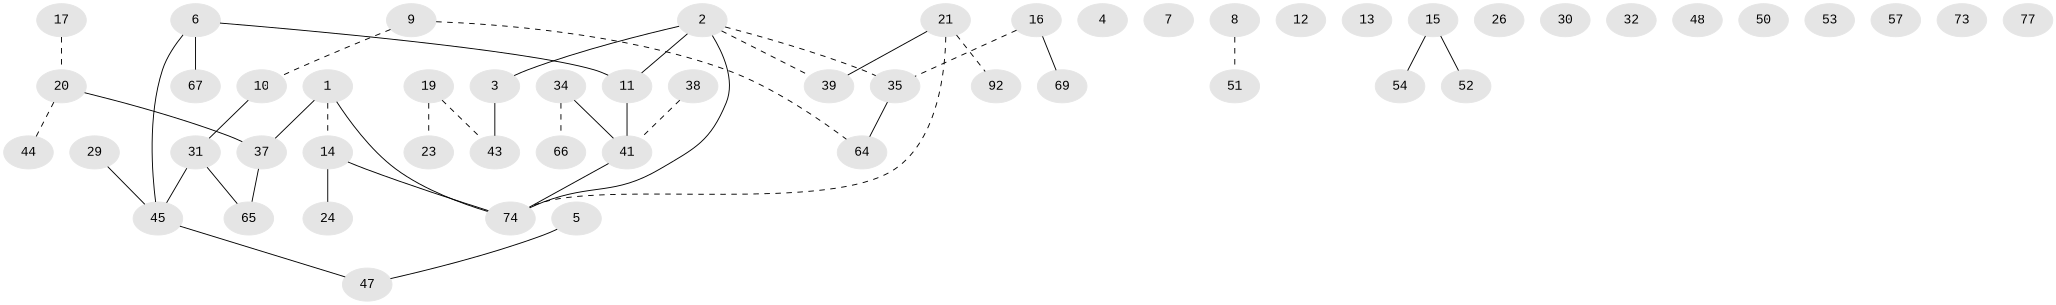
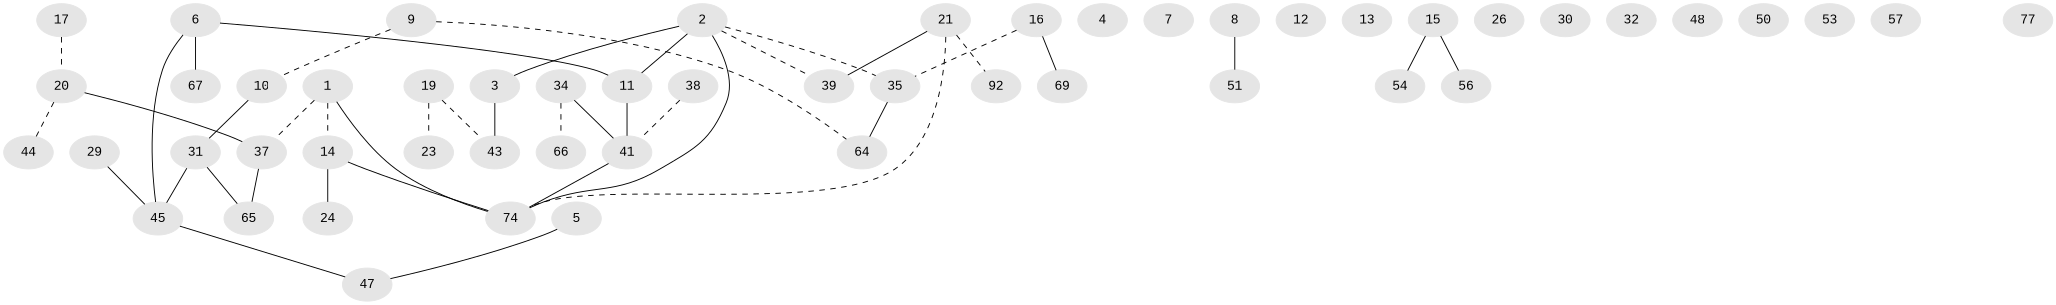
node "73": removed
edge "8" -- "51": style dashed -> solid
node "52": label "52" -> "56"
edge "1" -- "37": style solid -> dashed
